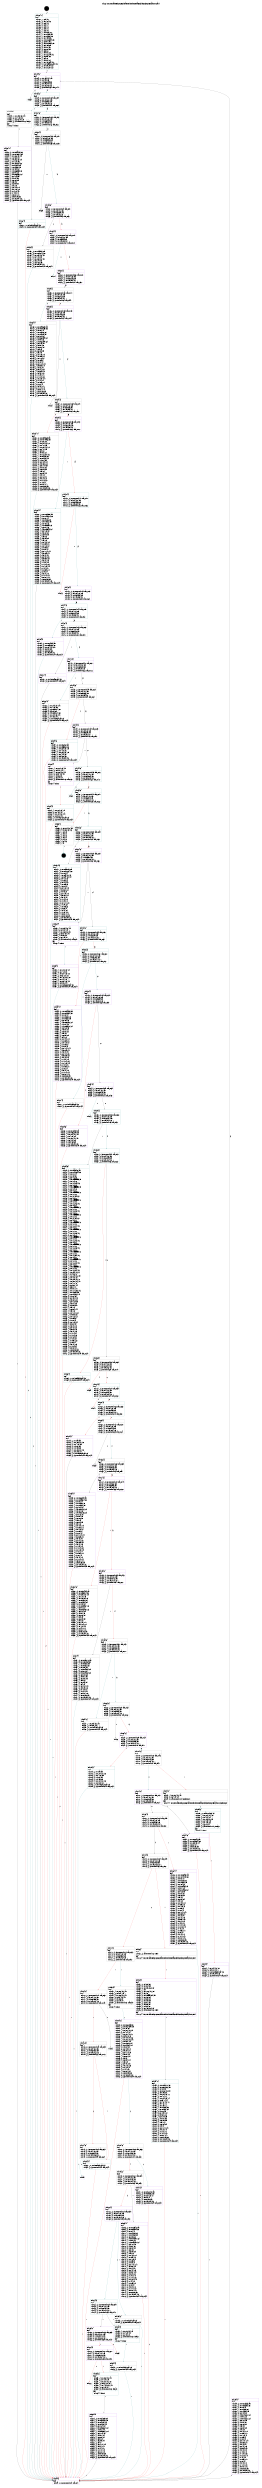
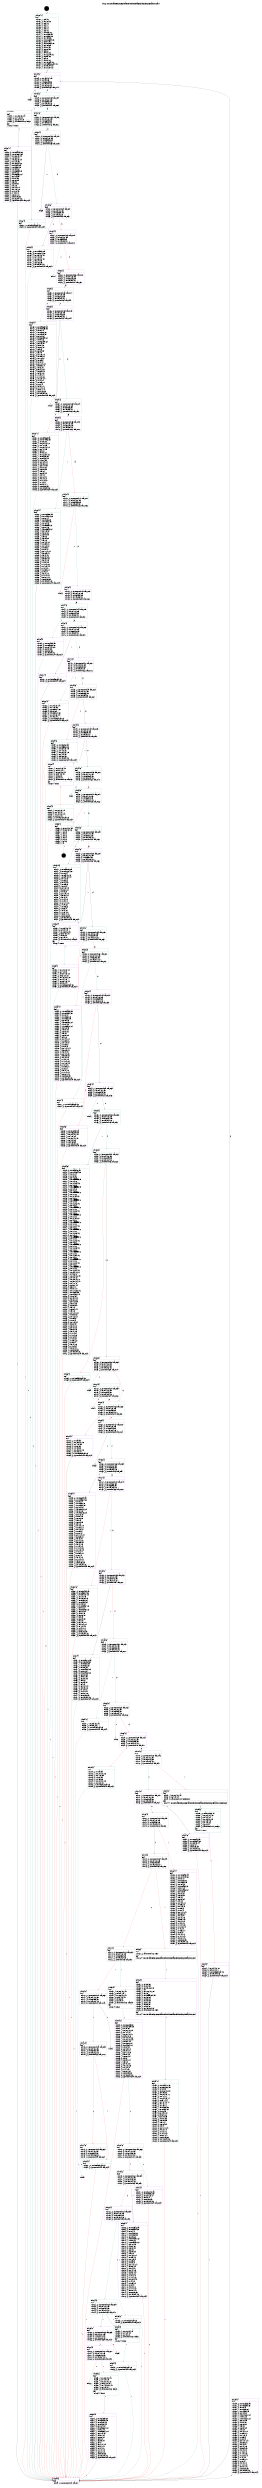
edge "0x4015e8 [28]" -> "0x401604 [28]": now "0x4015e8 [28]" -> "0x401620 [28]"
